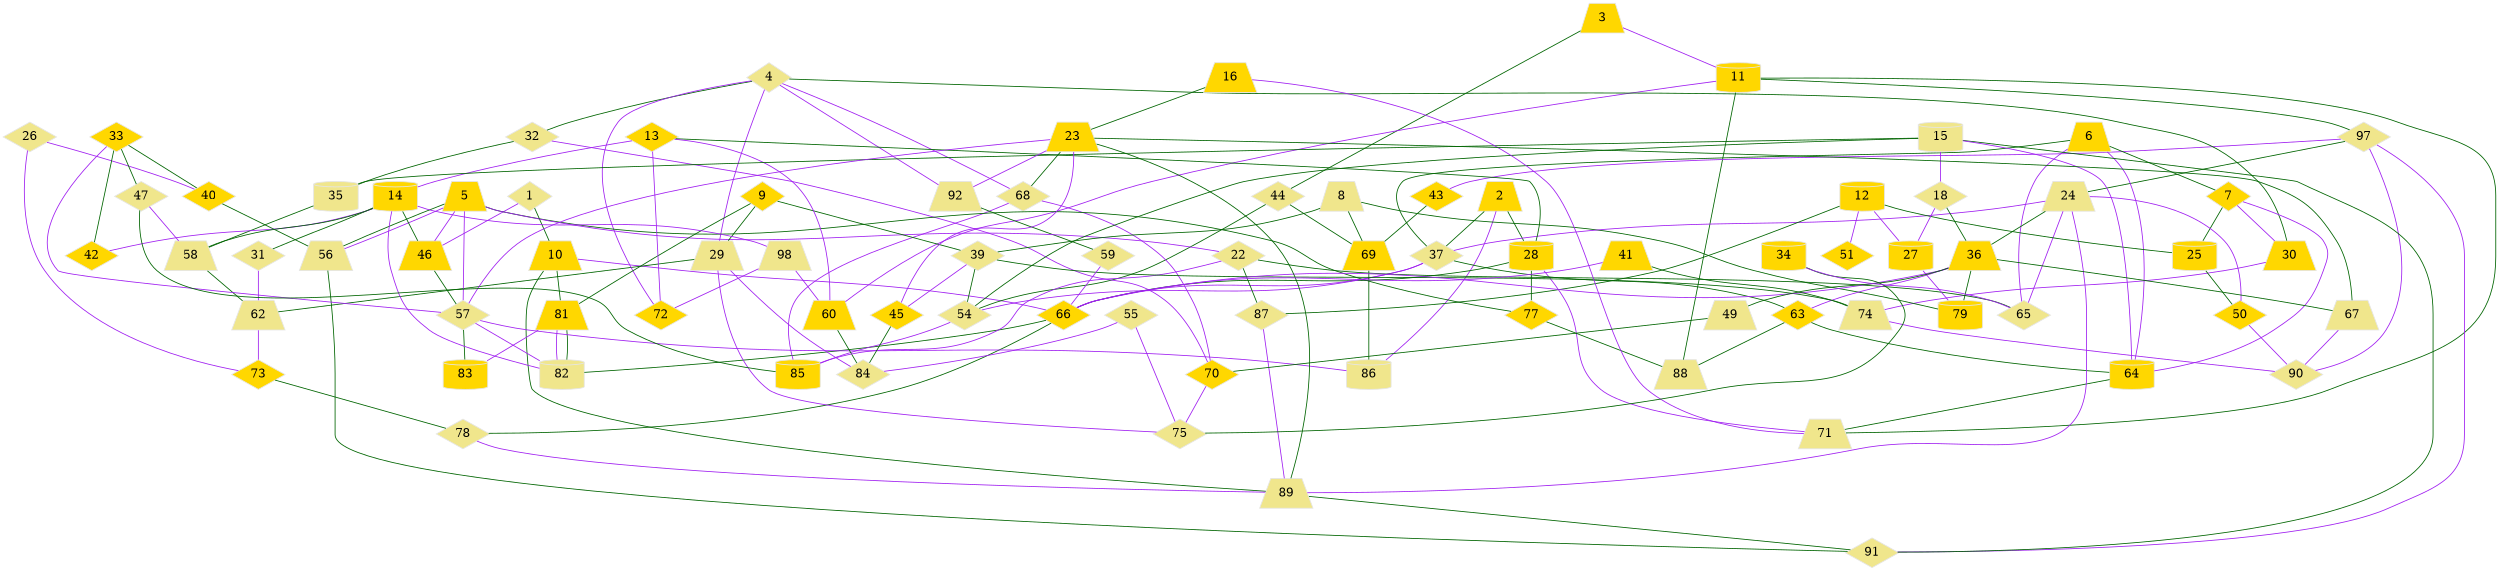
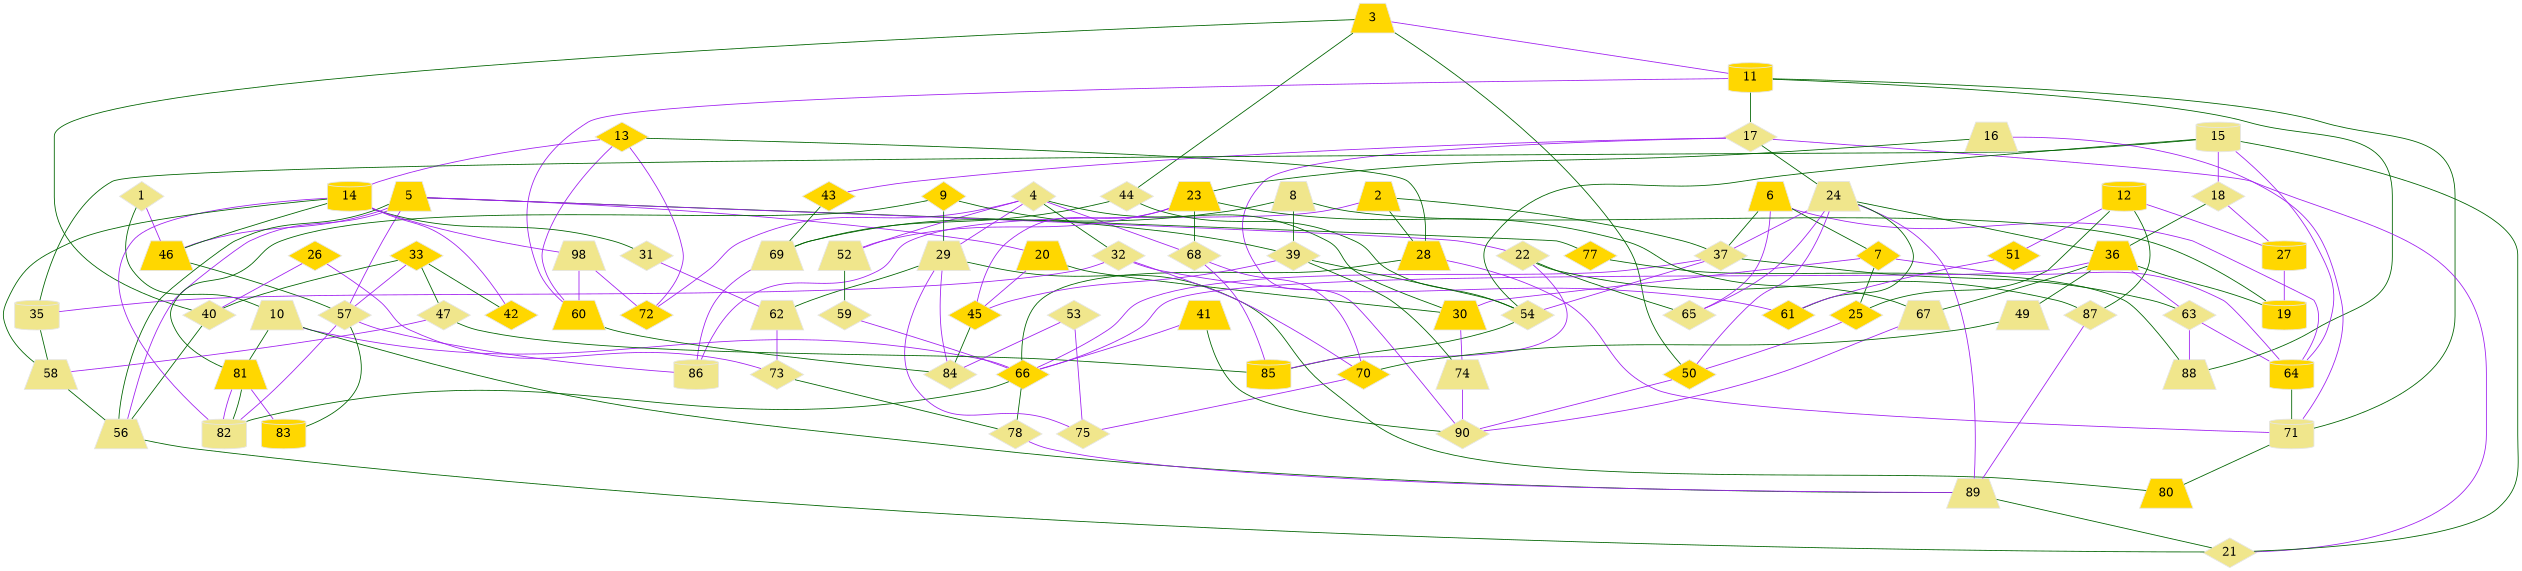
edge "3" -- "40": added
node "16": fillcolor gold -> khaki
node "26": fillcolor khaki -> gold
node "97": label "97" -> "17"
edge "32" -- "35": color darkgreen -> purple
edge "3" -- "50": added
edge "23" -- "57": removed
node "40": fillcolor gold -> khaki
node "92": label "92" -> "52"
edge "23" -- "89": removed
node "10": fillcolor gold -> khaki
node "20": added
node "69": fillcolor gold -> khaki
node "28": shape cylinder -> trapezium
node "34": removed
node "25": shape cylinder -> diamond
edge "41" -- "74": now "41" -- "90"
edge "58" -- "62": now "58" -- "56"
edge "28" -- "77": removed
edge "25" -- "50": color darkgreen -> purple
node "55": label "55" -> "53"
edge "69" -- "86": color darkgreen -> purple
node "61": added
node "63": fillcolor gold -> khaki
node "79": label "79" -> "19"
edge "54" -- "85": color purple -> darkgreen
edge "63" -- "88": color darkgreen -> purple
edge "63" -- "64": color darkgreen -> purple
node "73": fillcolor gold -> khaki
node "71": shape trapezium -> cylinder
node "80": added
node "91": label "91" -> "21"
